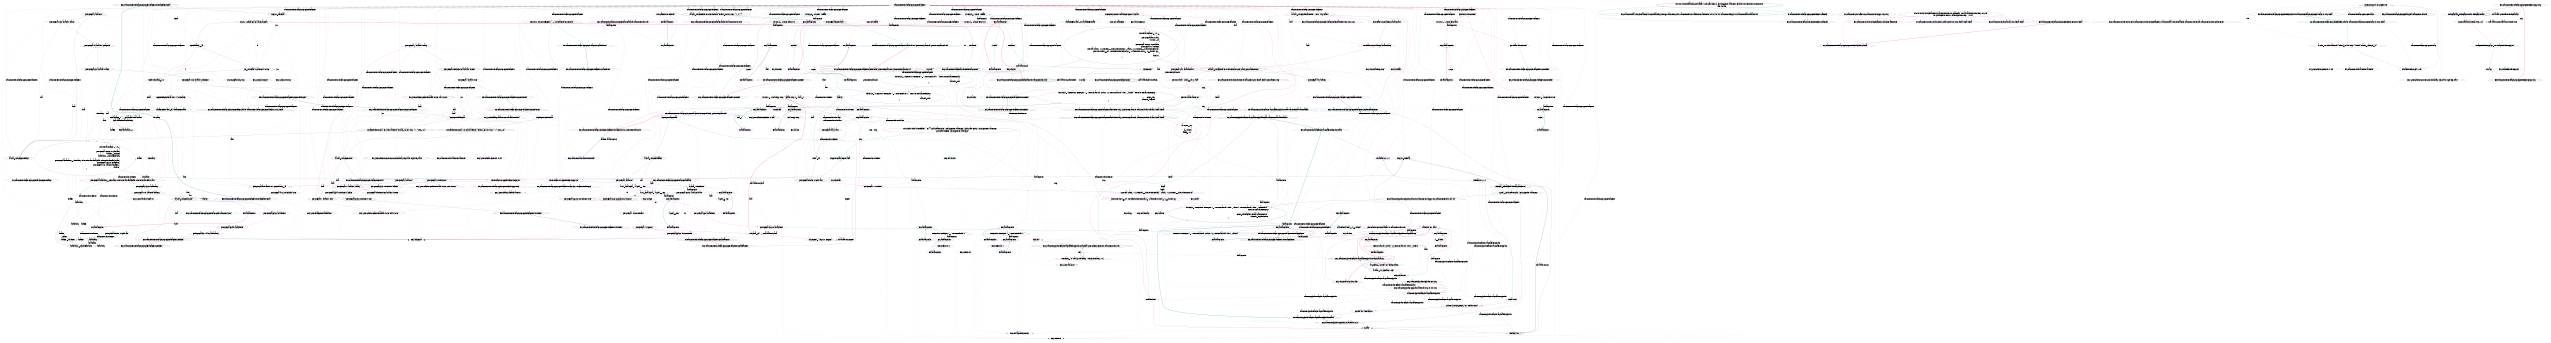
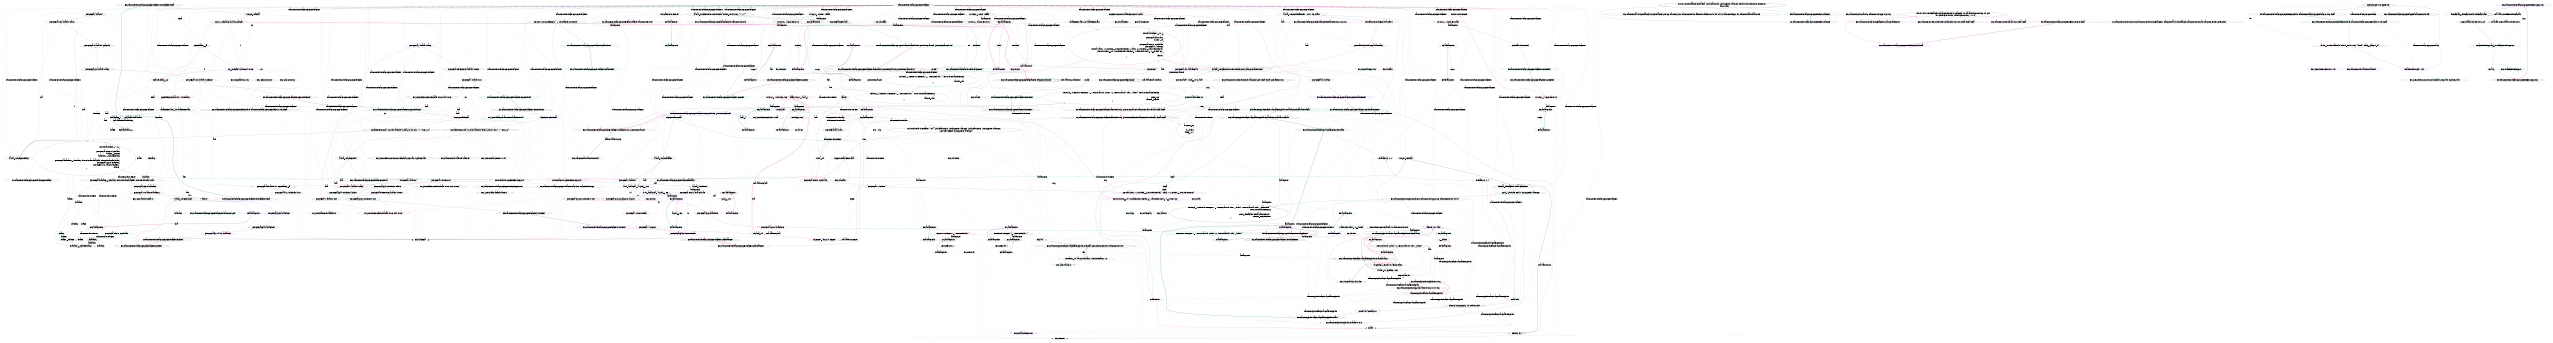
edge "var actual = _unit.GetAccountHoldings()" -> "Assert.AreEqual(10m, actual.First().AveragePrice)": label "actual" -> "id"
edge "var actual = _unit.GetTick(_symbol)" -> "Assert.AreEqual(333.99m, actual.AskPrice)": label "actual" -> "actualQuantity"
